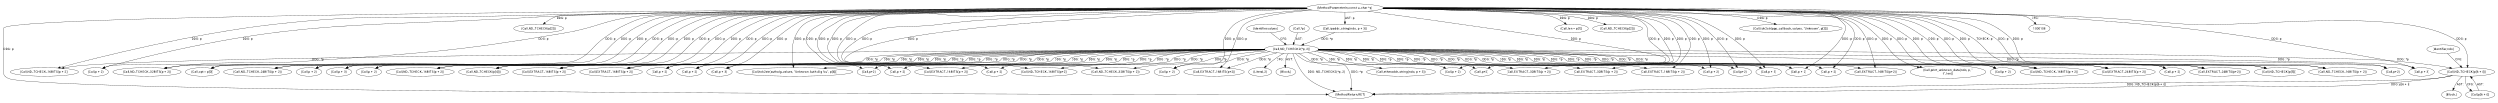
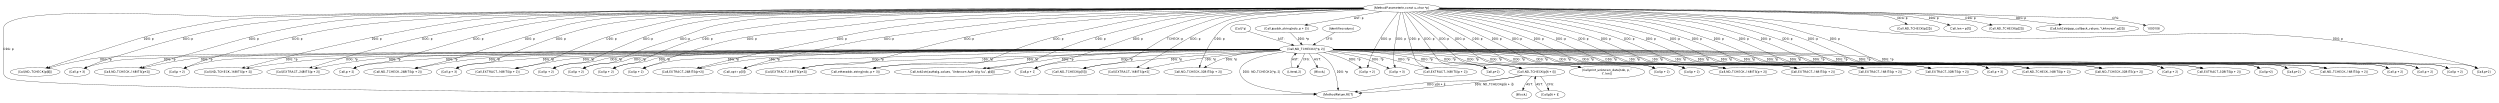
edge "(MethodParameterIn,const u_char *p)" -> "(Call,etheraddr_string(ndo, p + 3))": added, label "DDG: p"
node "(Identifier,ndo)": removed
edge "(Literal,2)" -> "(Call,ND_TCHECK2(*p, 2))": added, label "AST:"
